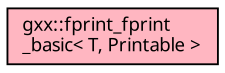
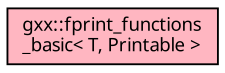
node "gxx::fprint_fprint _basic< T, Printable >": label "gxx::fprint_fprint _basic< T, Printable >" -> "gxx::fprint_functions _basic< T, Printable >"
